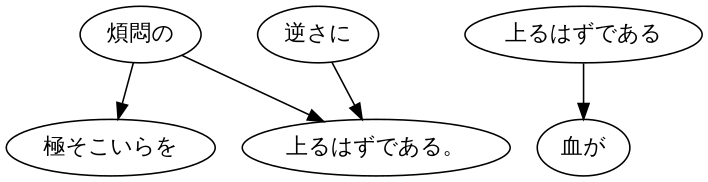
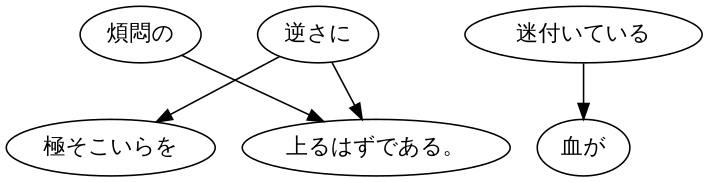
node "上るはずである": label "上るはずである" -> "迷付いている"
edge "煩悶の" -> "極そこいらを": now "逆さに" -> "極そこいらを"
